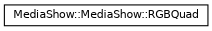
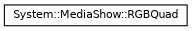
node "MediaShow::MediaShow::RGBQuad": label "MediaShow::MediaShow::RGBQuad" -> "System::MediaShow::RGBQuad"
